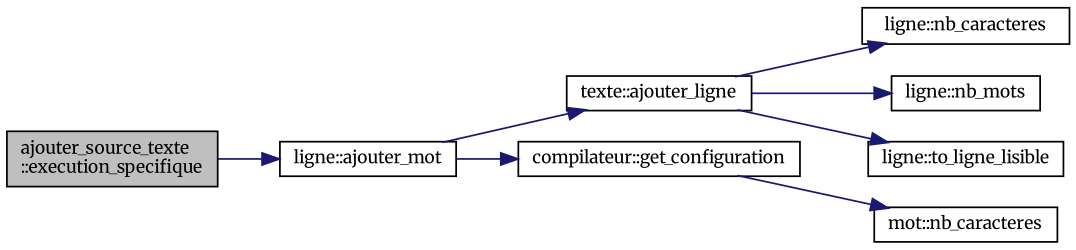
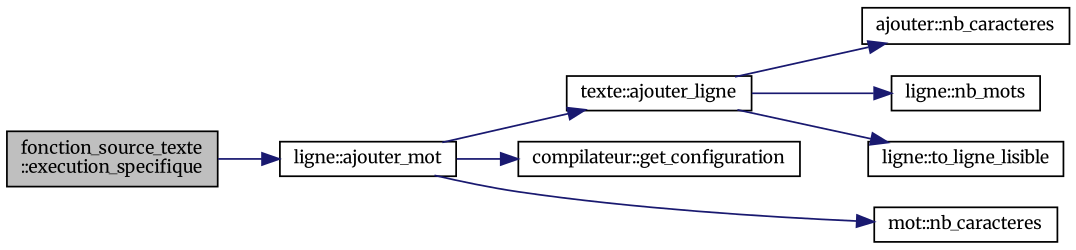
node "ligne::nb_caracteres": label "ligne::nb_caracteres" -> "ajouter::nb_caracteres"
node "ajouter_source_texte ::execution_specifique": label "ajouter_source_texte ::execution_specifique" -> "fonction_source_texte ::execution_specifique"
edge "compilateur::get_configuration" -> "mot::nb_caracteres": now "ligne::ajouter_mot" -> "mot::nb_caracteres"
